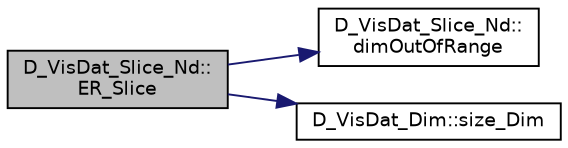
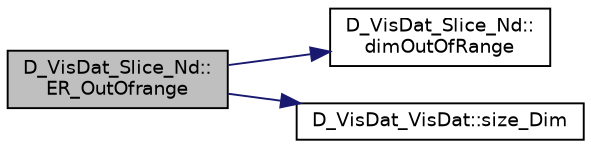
node "D_VisDat_Slice_Nd:: ER_Slice": label "D_VisDat_Slice_Nd:: ER_Slice" -> "D_VisDat_Slice_Nd:: ER_OutOfrange"
node "D_VisDat_Dim::size_Dim": label "D_VisDat_Dim::size_Dim" -> "D_VisDat_VisDat::size_Dim"
